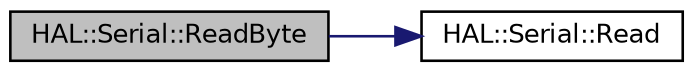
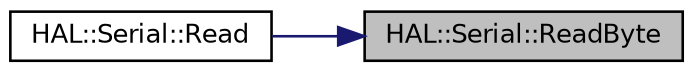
edge "HAL::Serial::ReadByte" -> "HAL::Serial::Read": reversed
